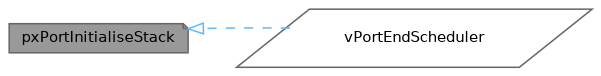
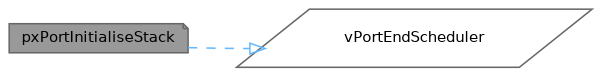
edge "vPortEndScheduler" -> "pxPortInitialiseStack": reversed
